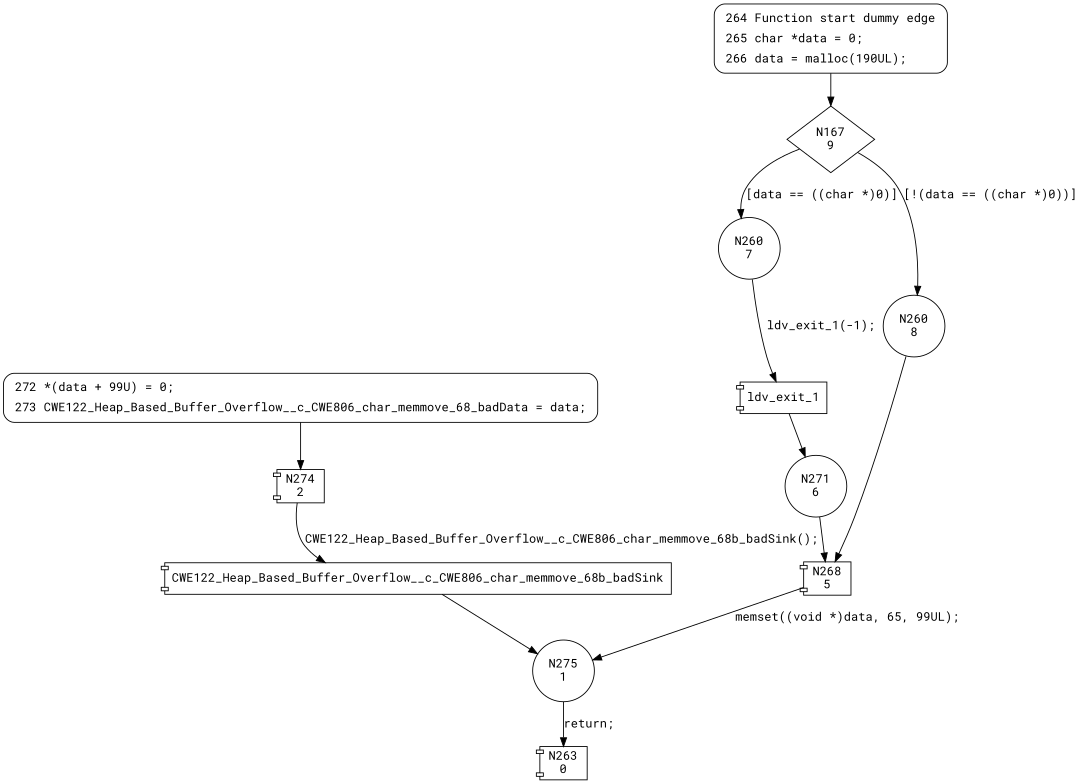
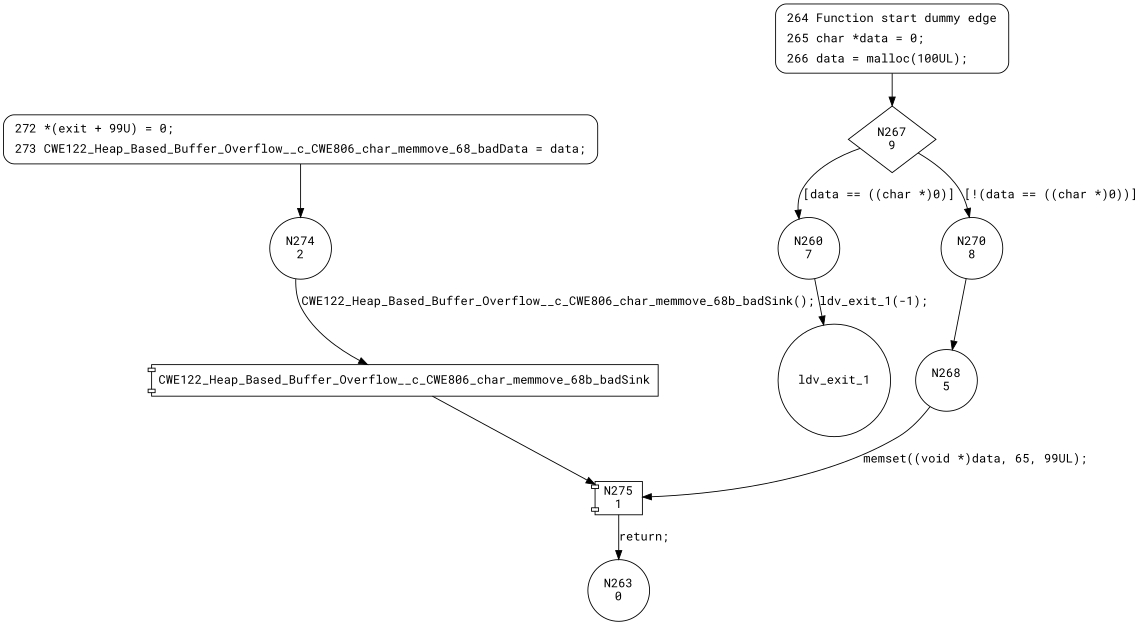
node "264": text "data = malloc(190UL);" -> "data = malloc(100UL);"
node "N167 9": label "N167 9" -> "N267 9"
node "N260 8": label "N260 8" -> "N270 8"
node "272": text "*(data + 99U) = 0;" -> "*(exit + 99U) = 0;"
node "ldv_exit_1": shape component -> circle
node "N274 2": shape component -> circle
node "N271 6": removed
node "N268 5": shape component -> circle
node "N275 1": shape circle -> component
node "N263 0": shape component -> circle
